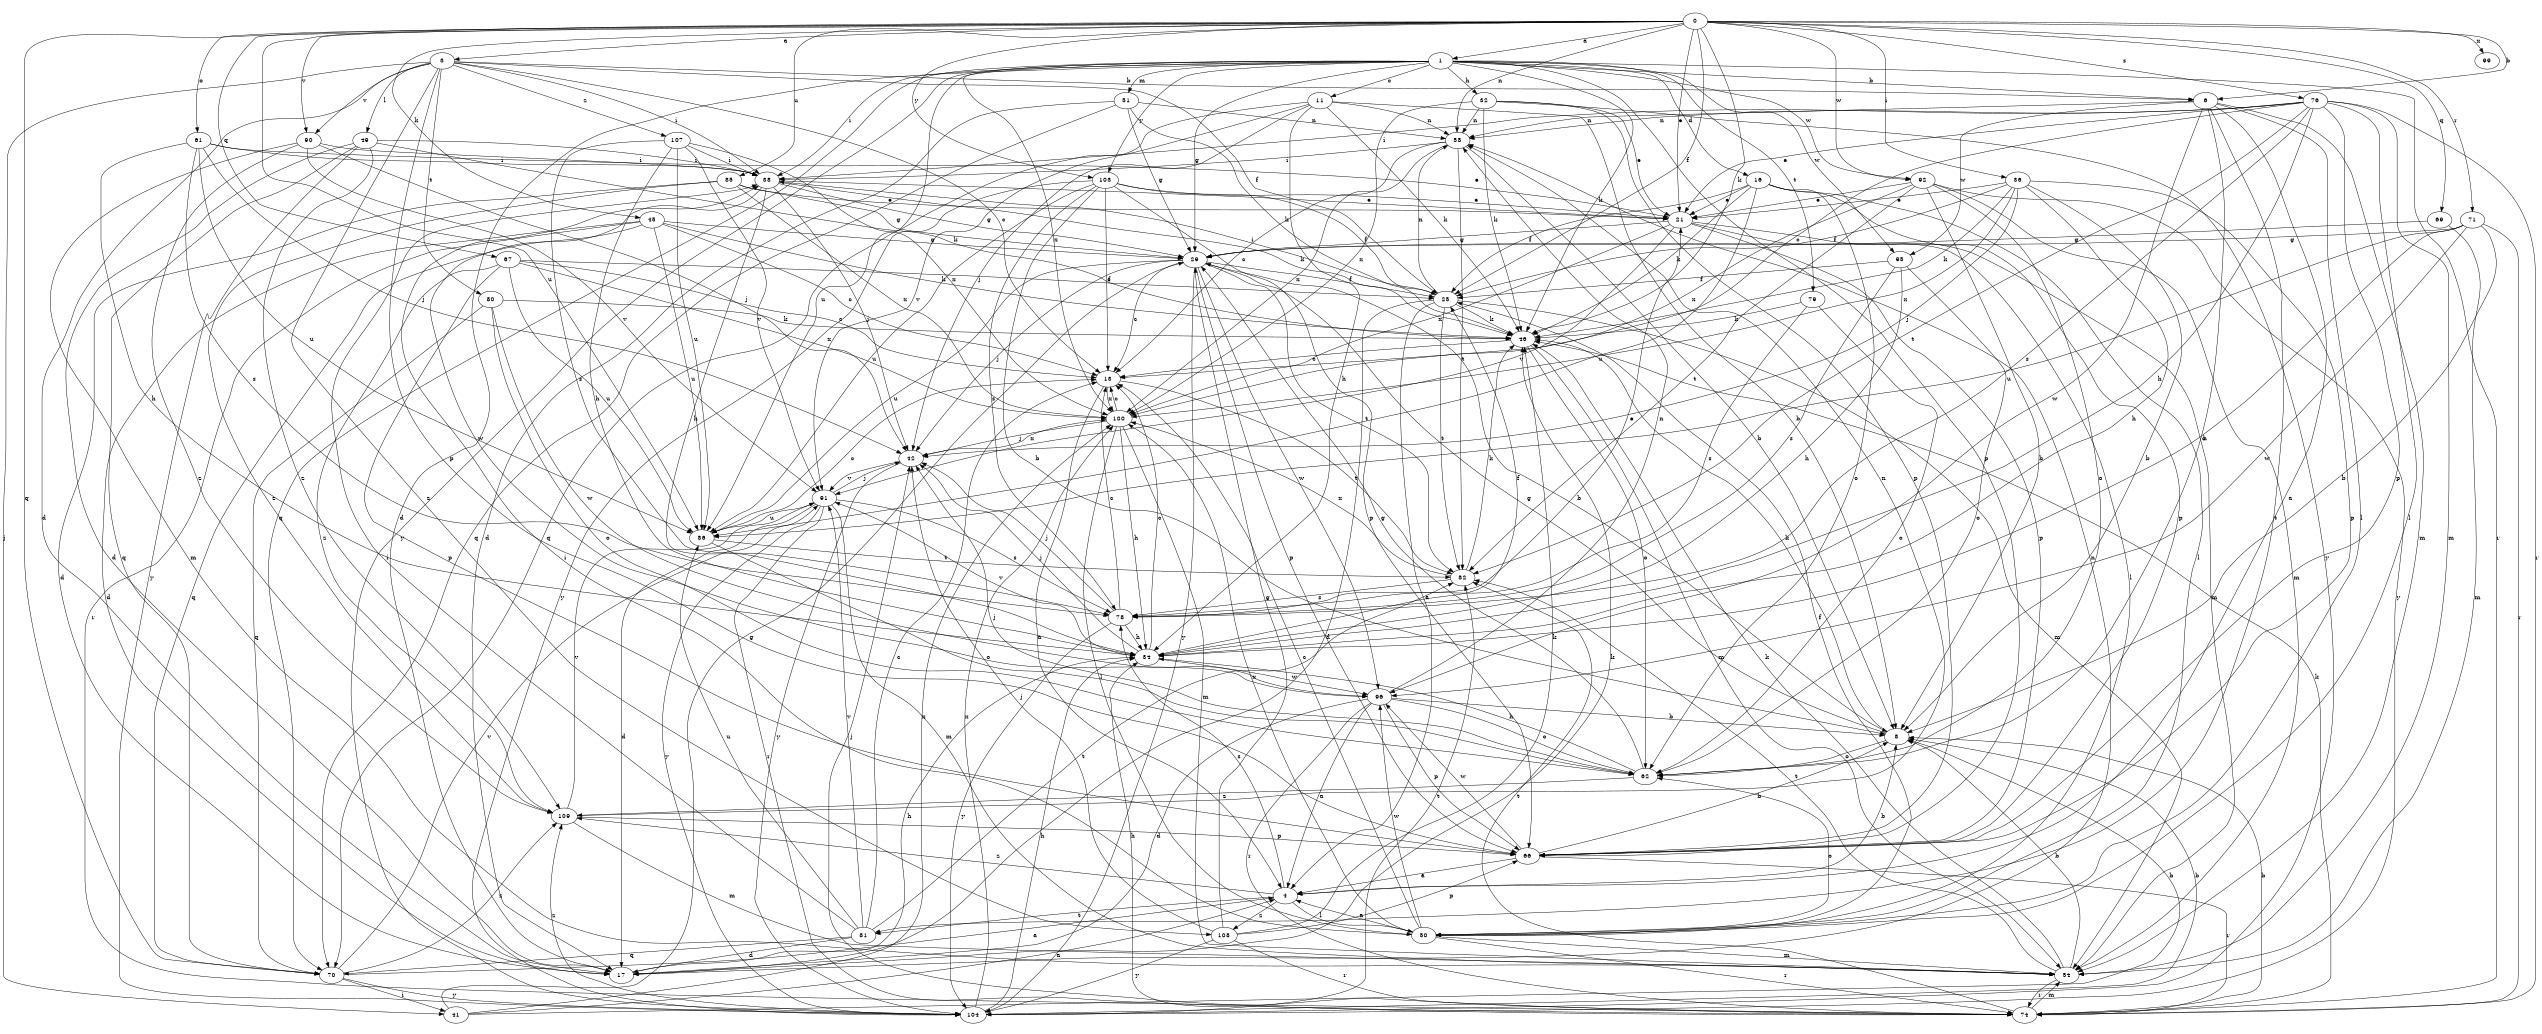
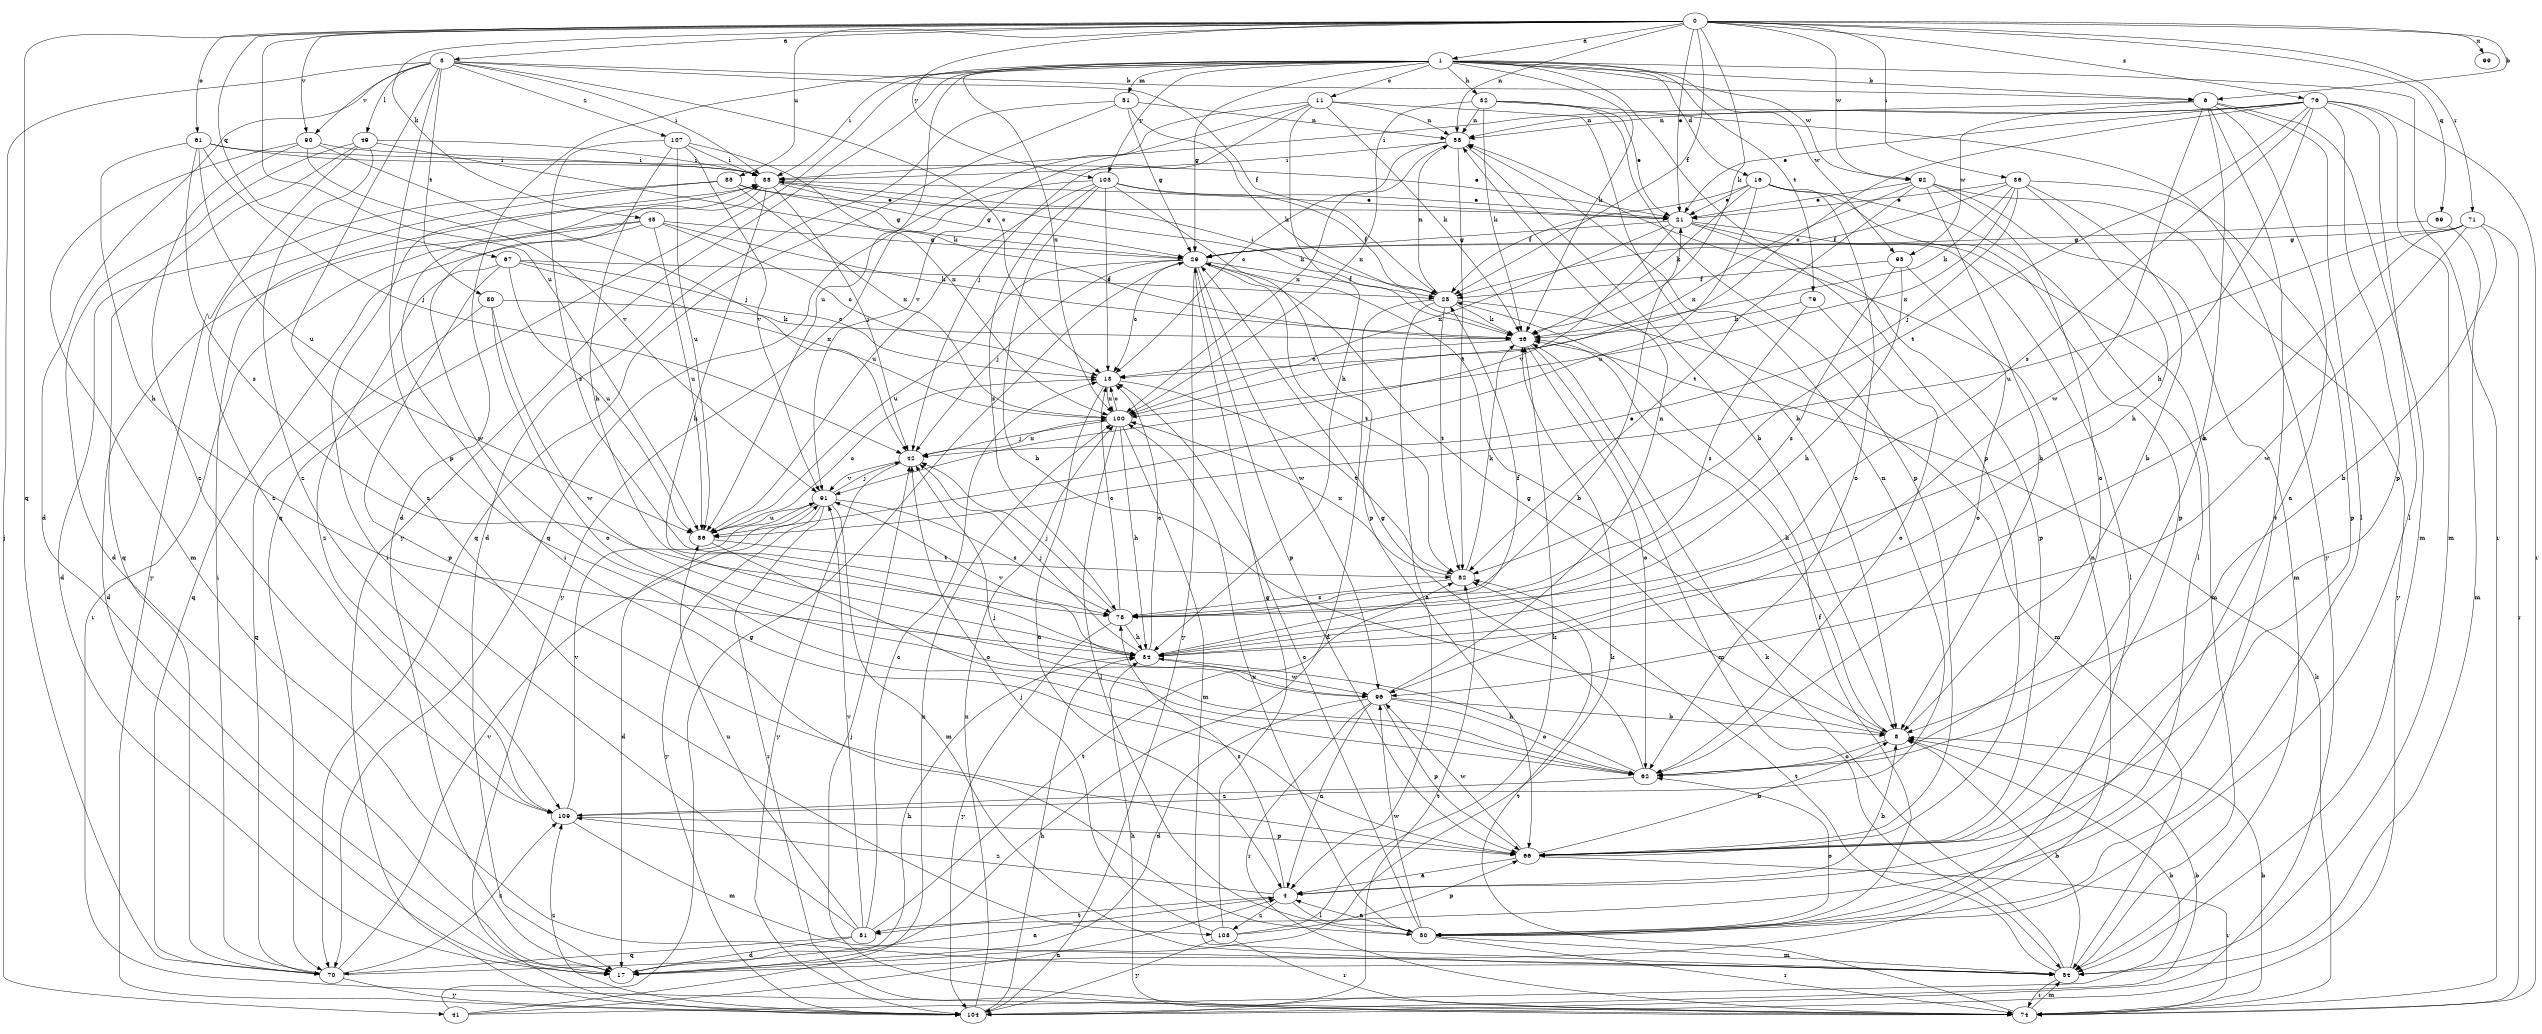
edge "70" -> "41": now "70" -> "38"
